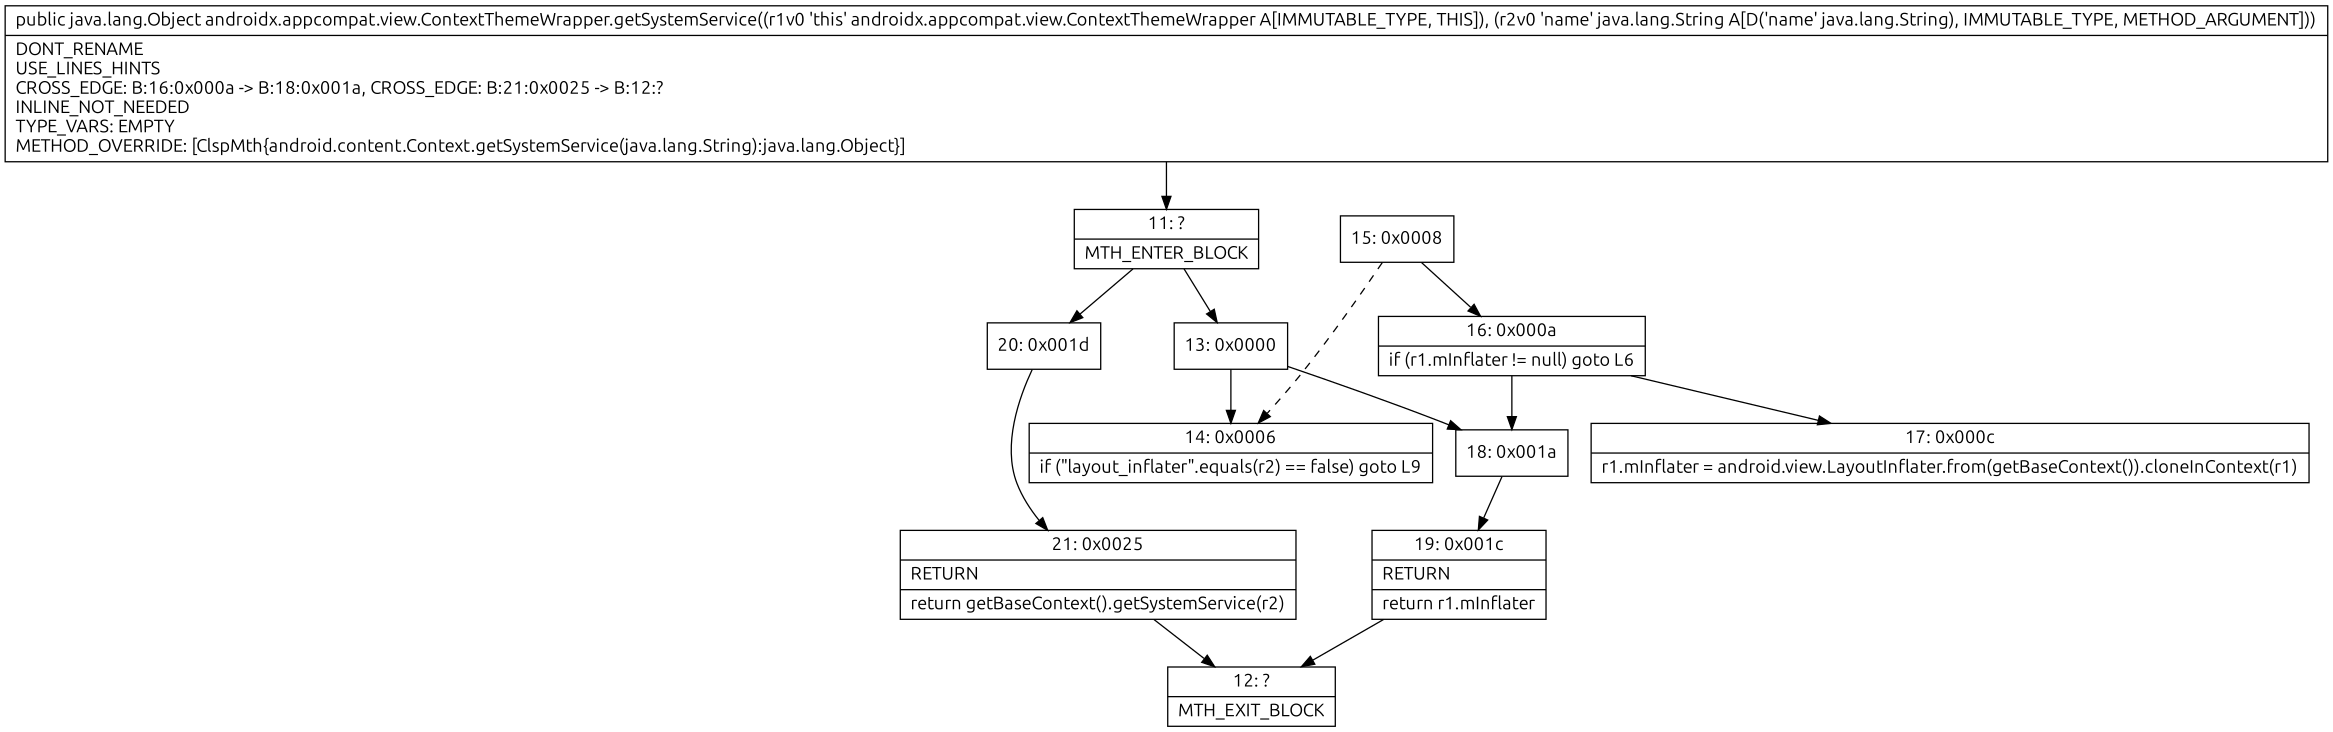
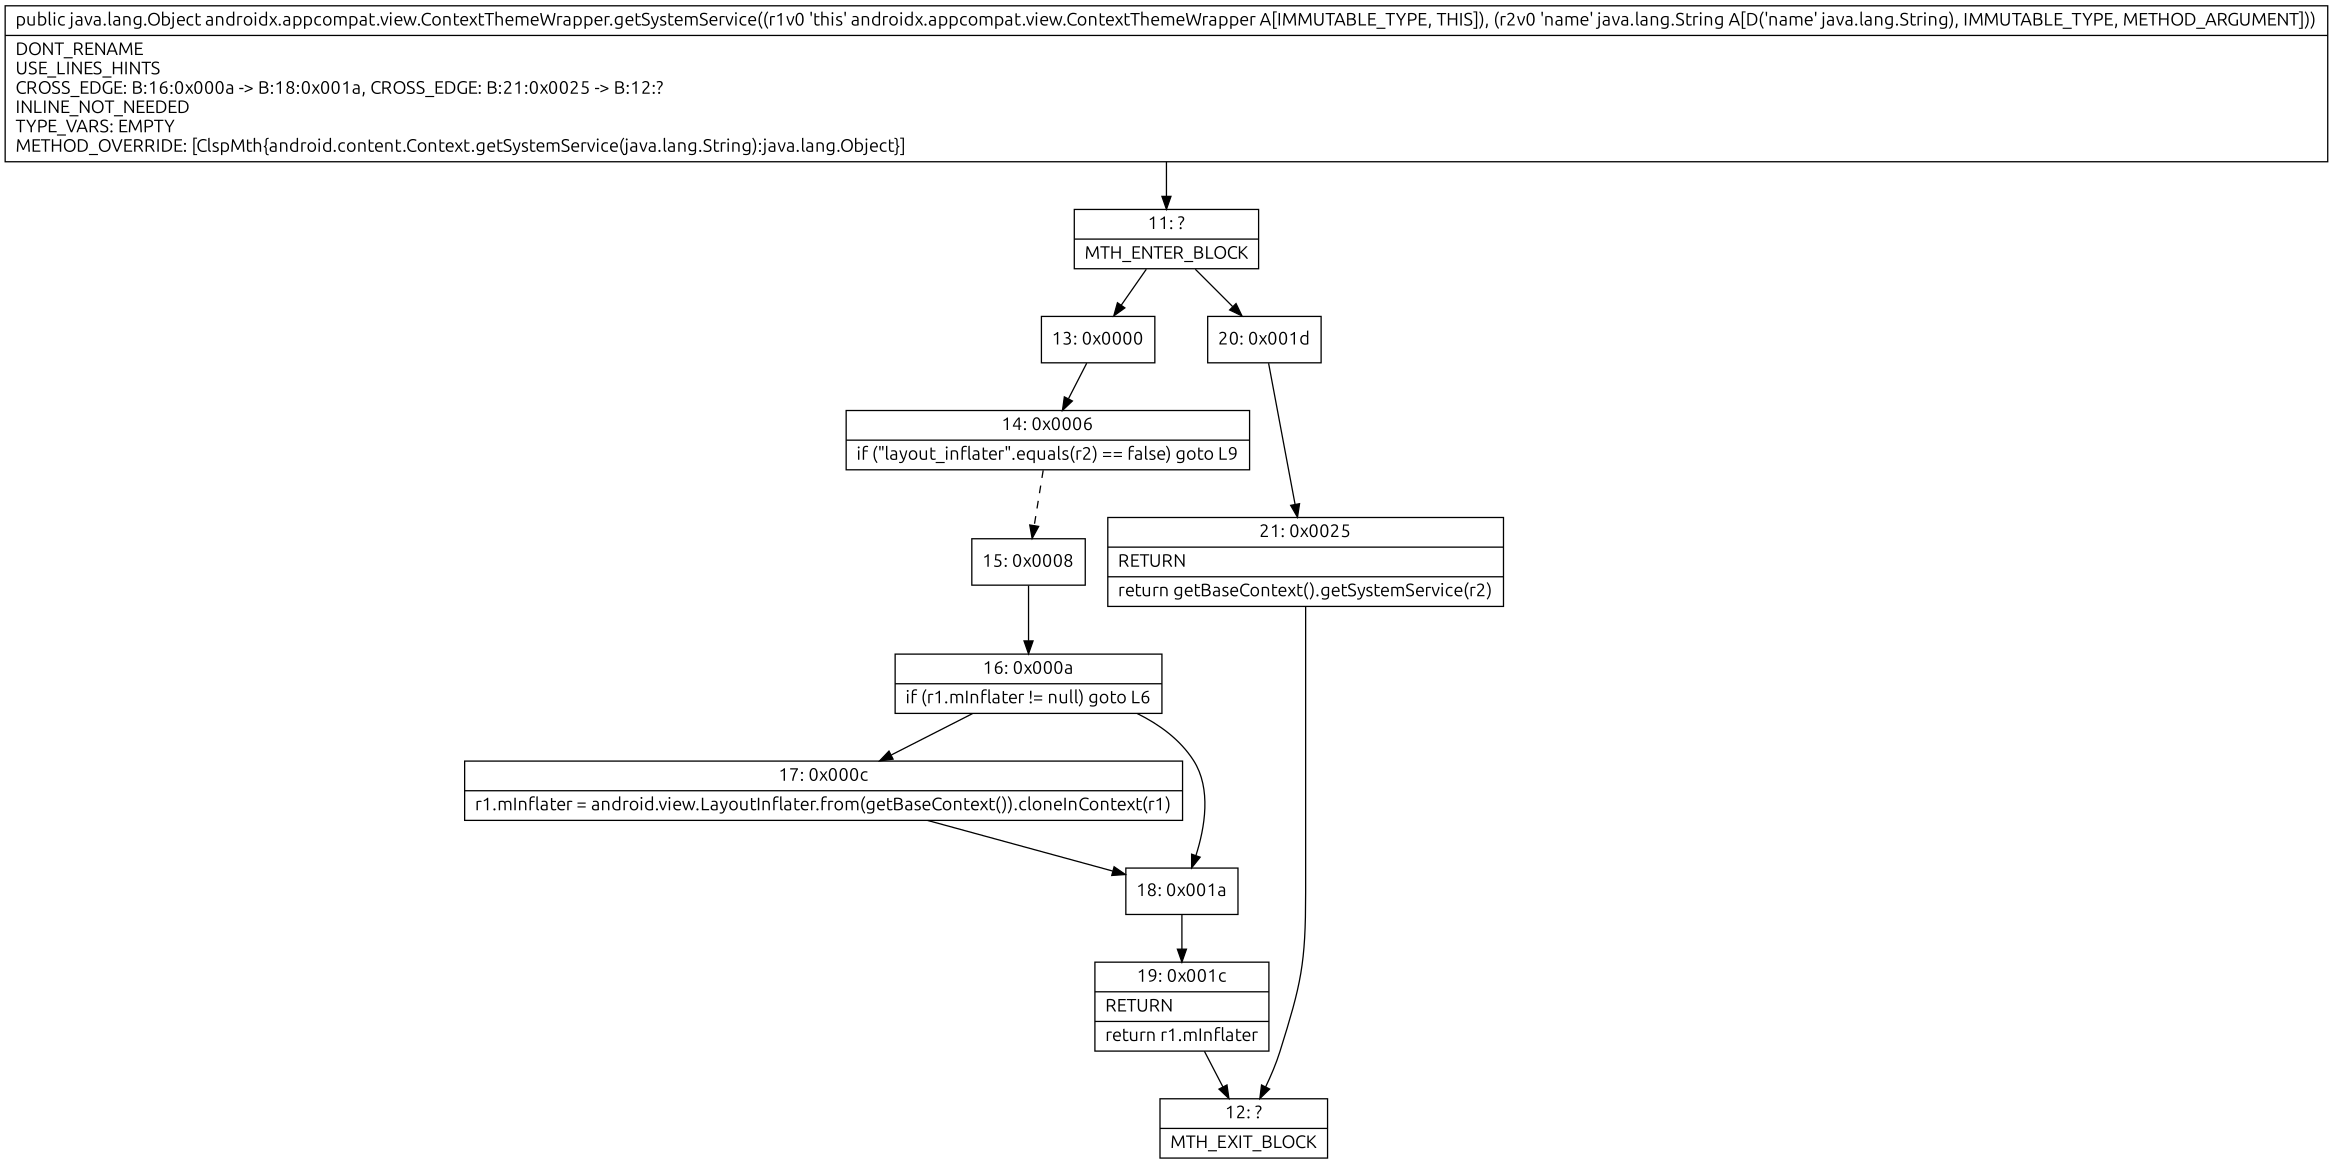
edge "15: 0x0008" -> "14: 0x0006": reversed
edge "13: 0x0000" -> "18: 0x001a": now "17: 0x000c" -> "18: 0x001a"
